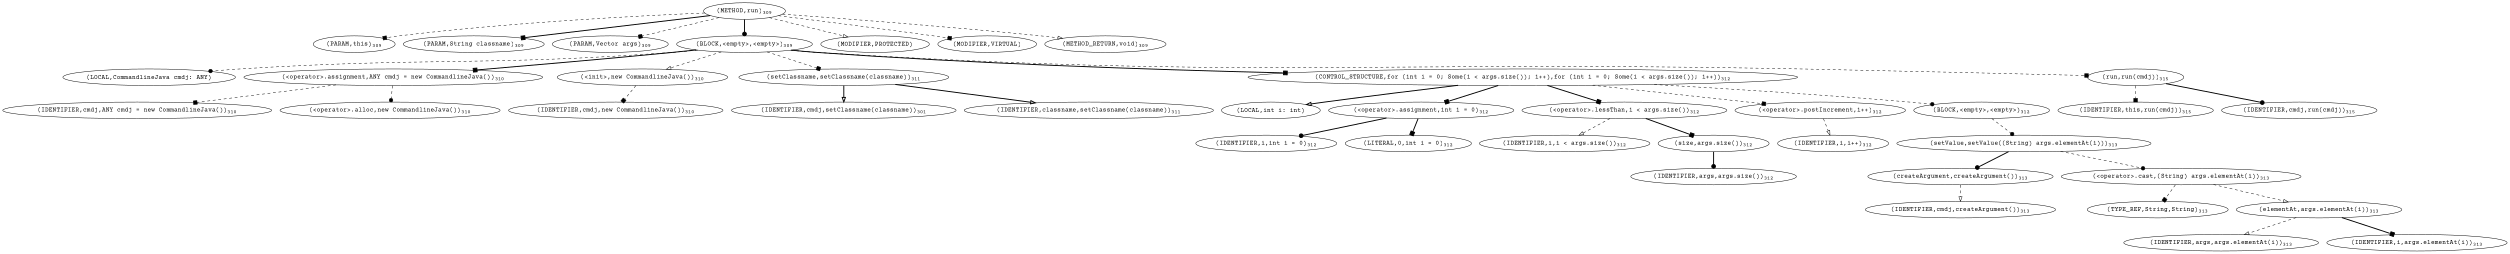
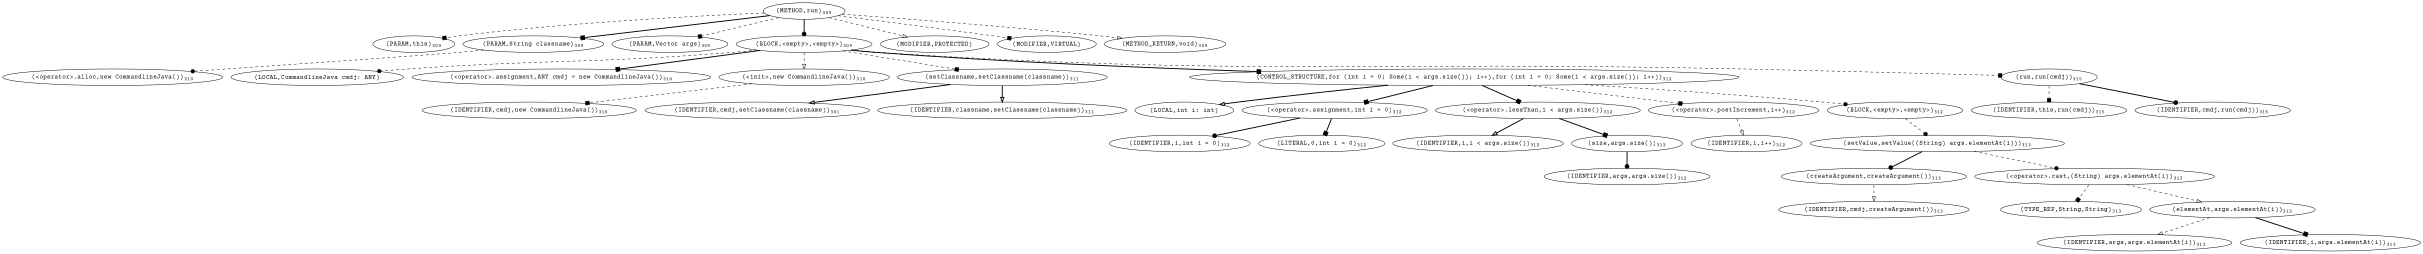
edge "(<operator>.assignment,ANY cmdj = new CommandlineJava())" -> "(<operator>.alloc,new CommandlineJava())": now "(PARAM,String classname)" -> "(<operator>.alloc,new CommandlineJava())"
node "(IDENTIFIER,cmdj,ANY cmdj = new CommandlineJava())": removed
edge "(<operator>.lessThan,i < args.size())" -> "(IDENTIFIER,i,i < args.size())": style dashed -> bold
